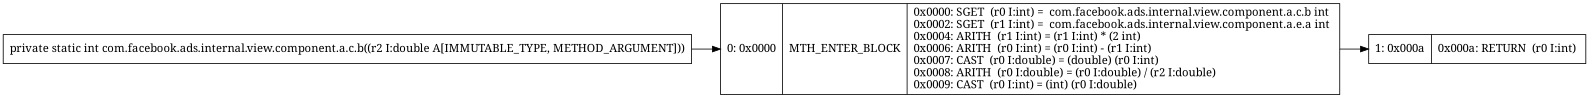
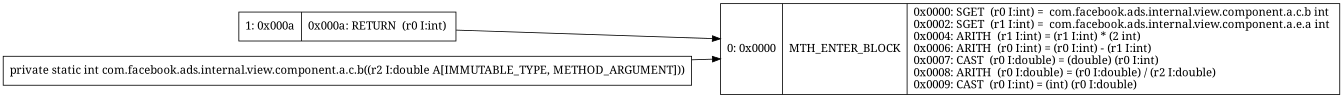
edge "0: 0x0000" -> "1: 0x000a": reversed
